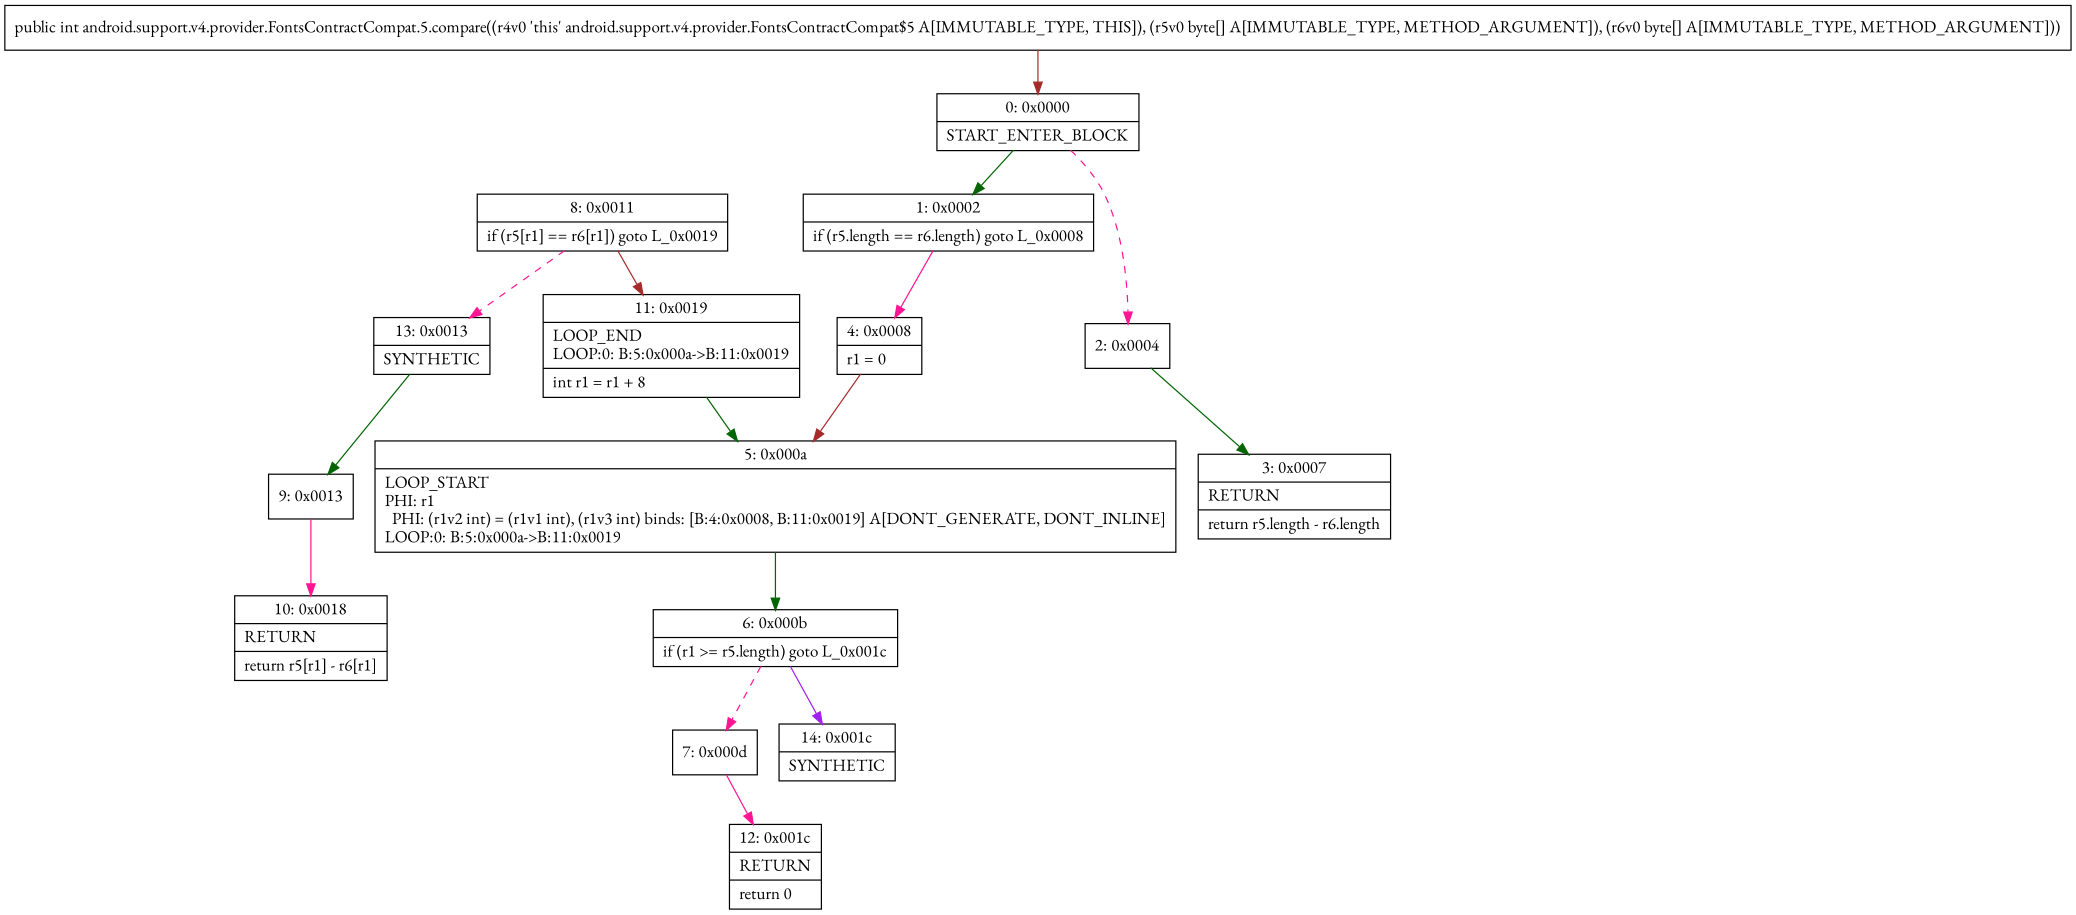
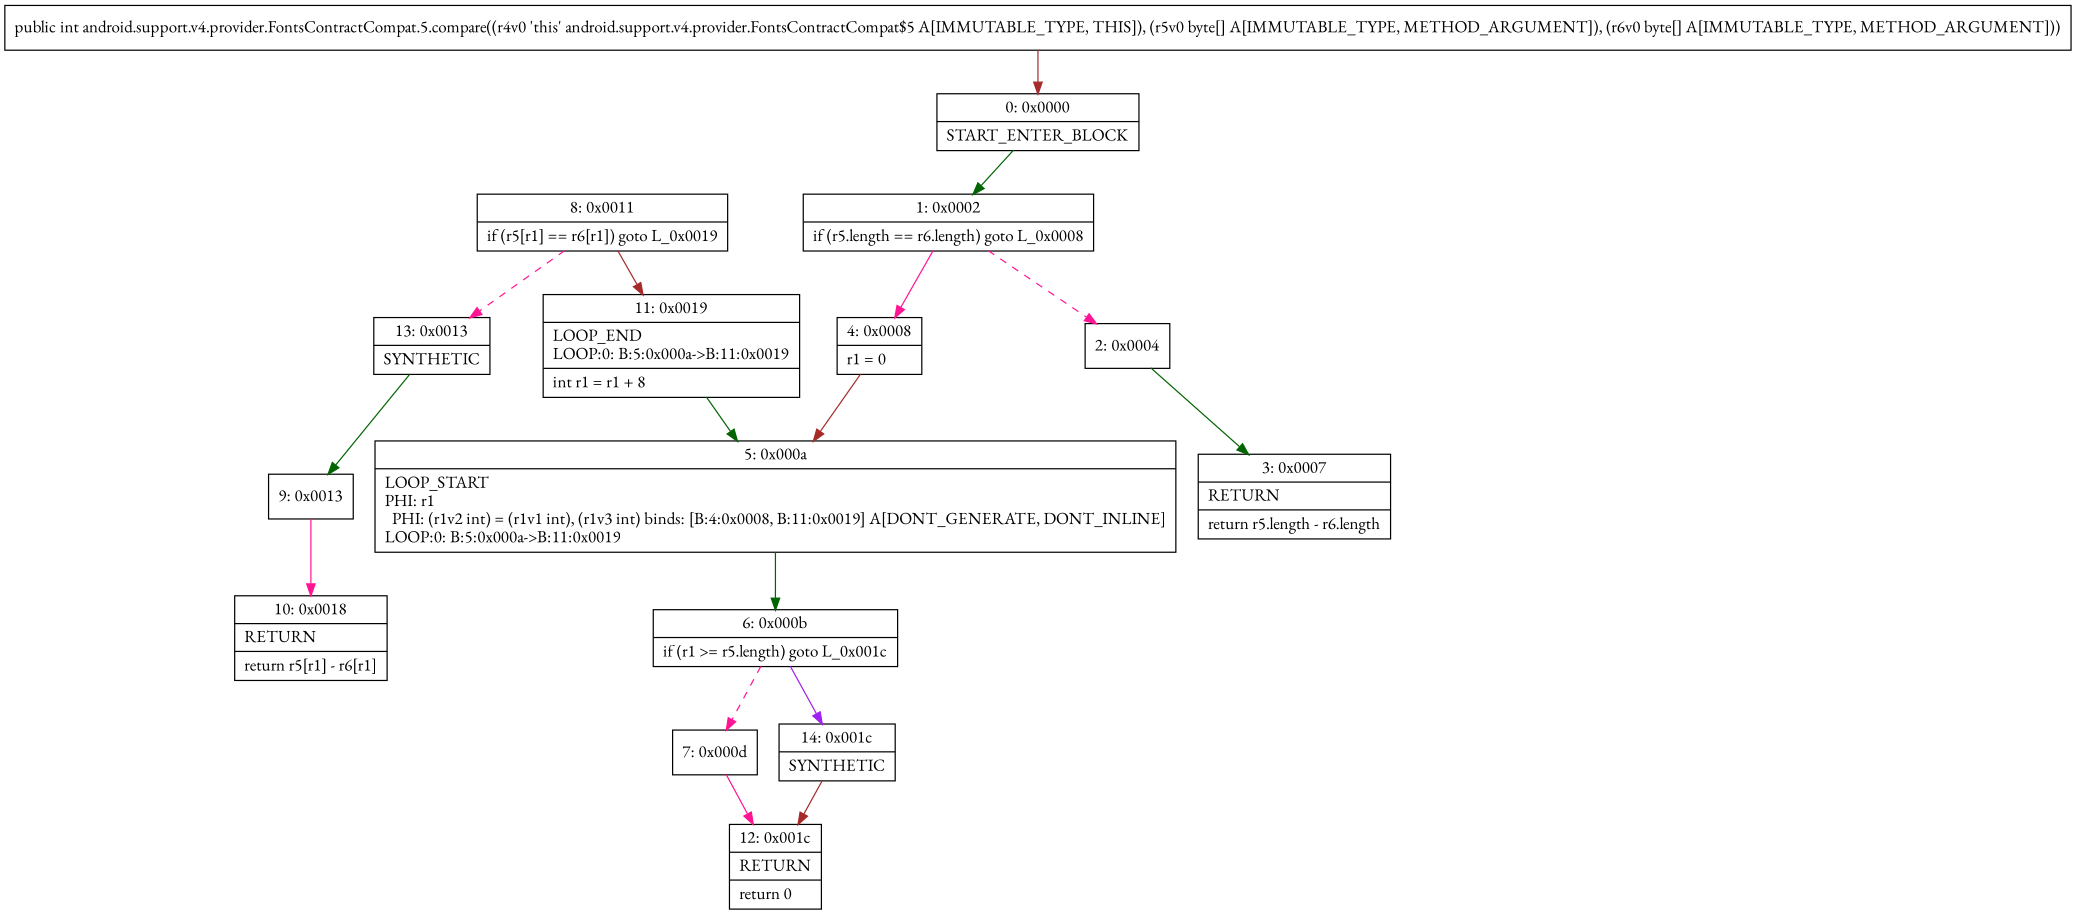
edge "0: 0x0000" -> "2: 0x0004": now "1: 0x0002" -> "2: 0x0004"
edge "14: 0x001c" -> "12: 0x001c": added
